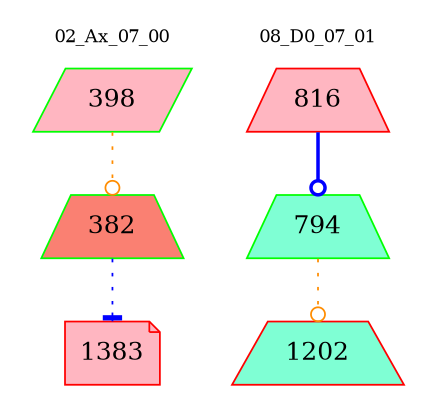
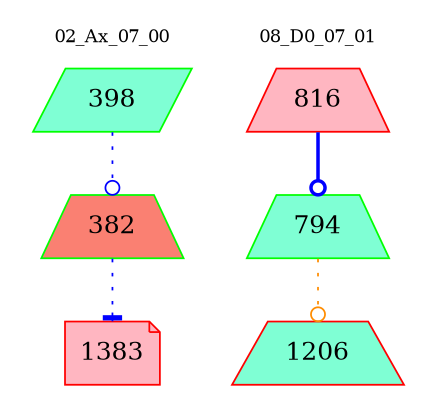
node "398": fillcolor lightpink -> aquamarine
edge "398" -> "382": color darkorange -> blue
node "1202": label "1202" -> "1206"
